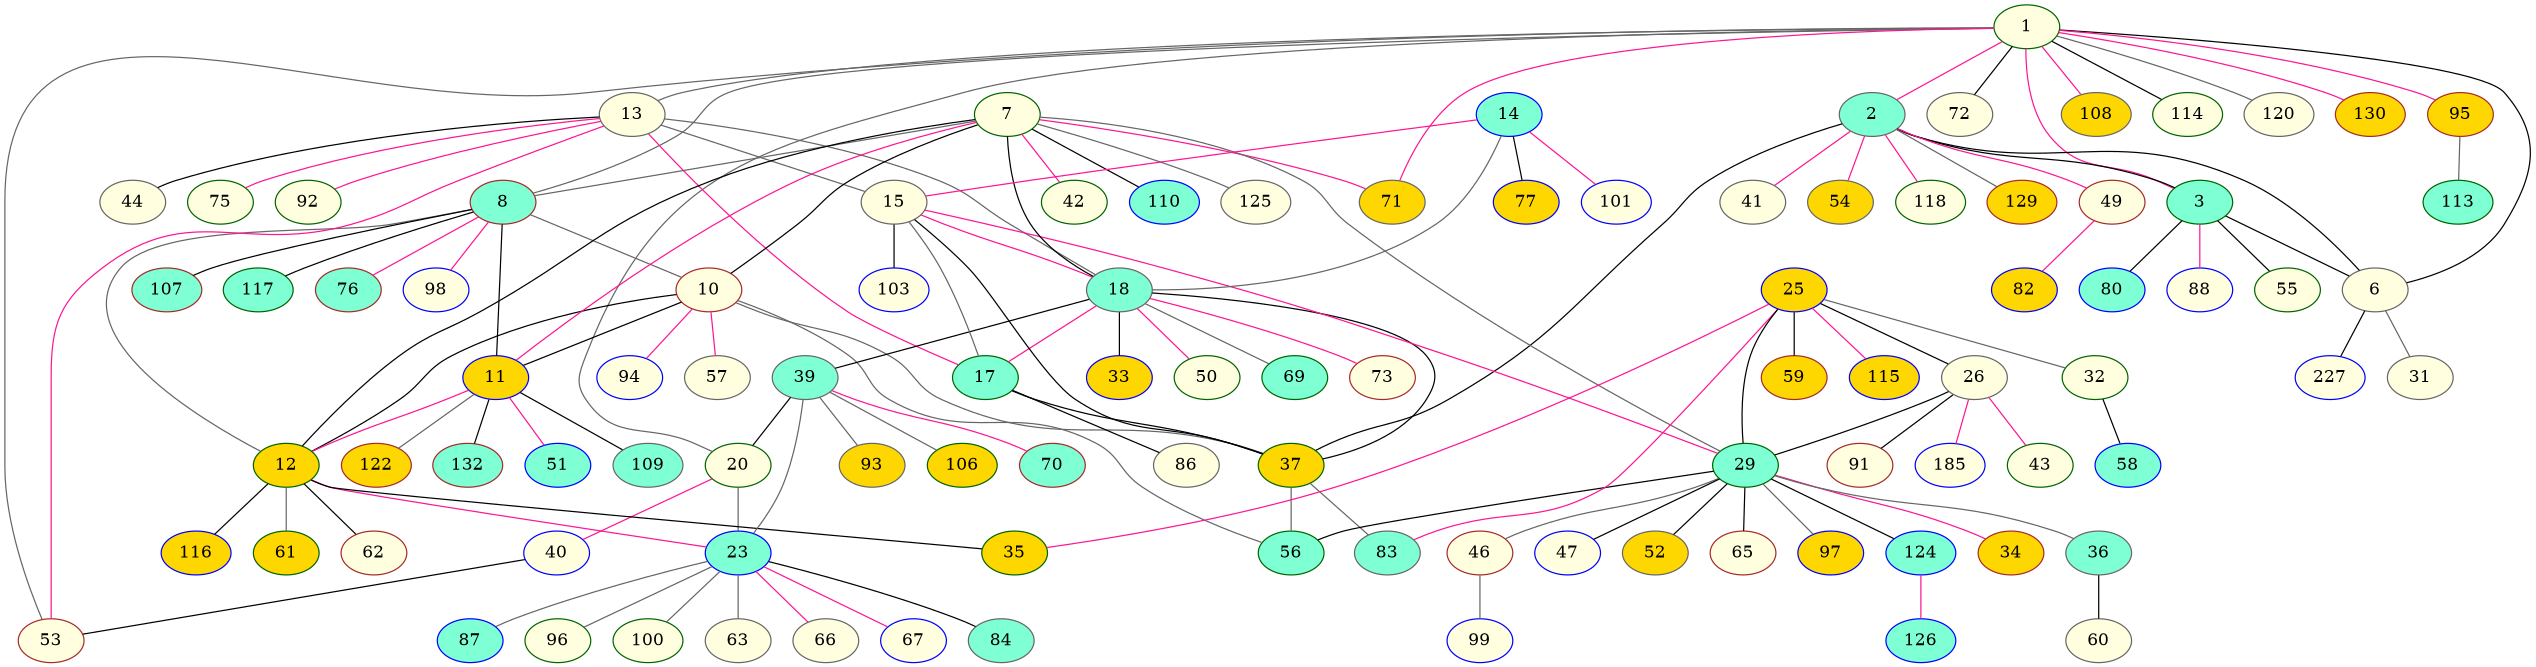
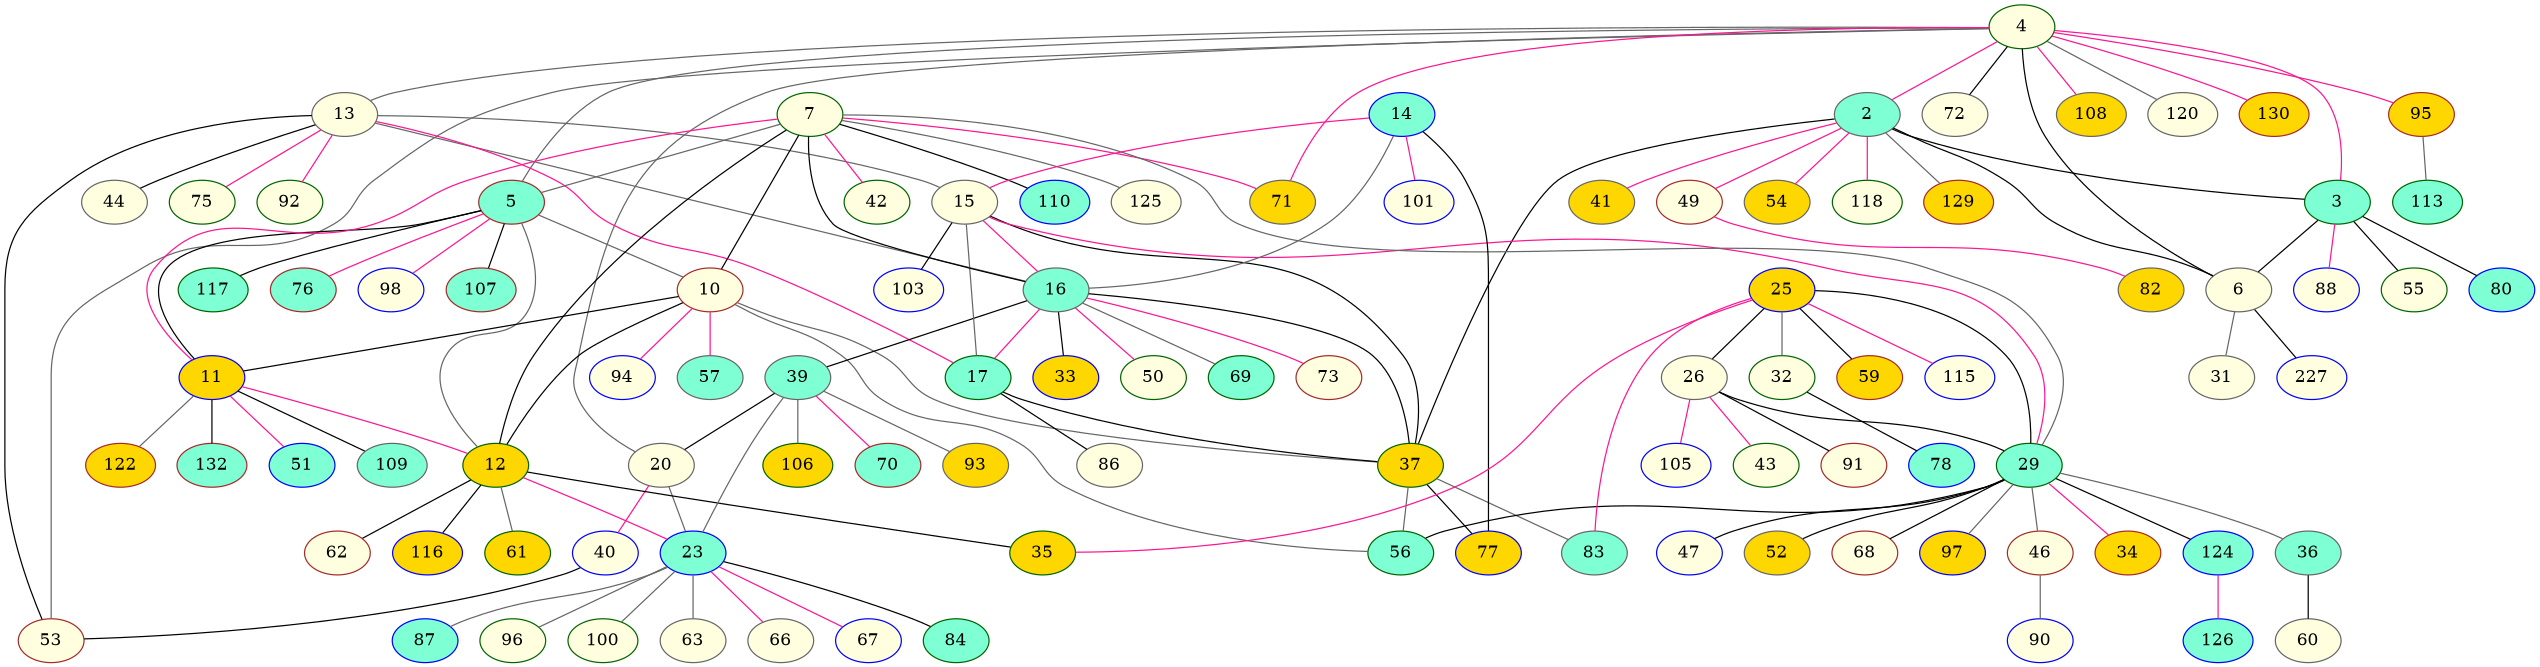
node "1": label "1" -> "4"
node "114": removed
node "8": label "8" -> "5"
node "41": fillcolor lightyellow -> gold
edge "13" -- "53": color deeppink -> black
node "18": label "18" -> "16"
node "82": color blue -> gray40
node "57": fillcolor lightyellow -> aquamarine
node "115": fillcolor gold -> lightyellow
node "20": color darkgreen -> gray40
node "185": label "185" -> "105"
node "58": label "58" -> "78"
edge "37" -- "77": added
node "65": label "65" -> "68"
node "84": color gray40 -> darkgreen
node "99": label "99" -> "90"
